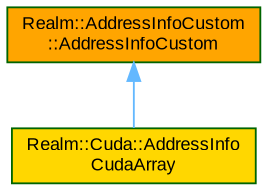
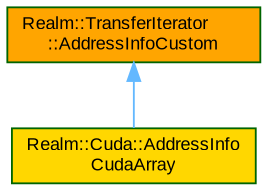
node "Realm::AddressInfoCustom ::AddressInfoCustom": label "Realm::AddressInfoCustom ::AddressInfoCustom" -> "Realm::TransferIterator ::AddressInfoCustom"
